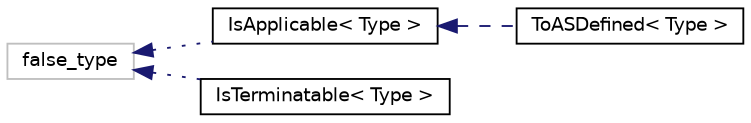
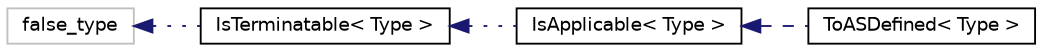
edge "IsApplicable< Type >" -> "false_type": now "IsApplicable< Type >" -> "IsTerminatable< Type >"
